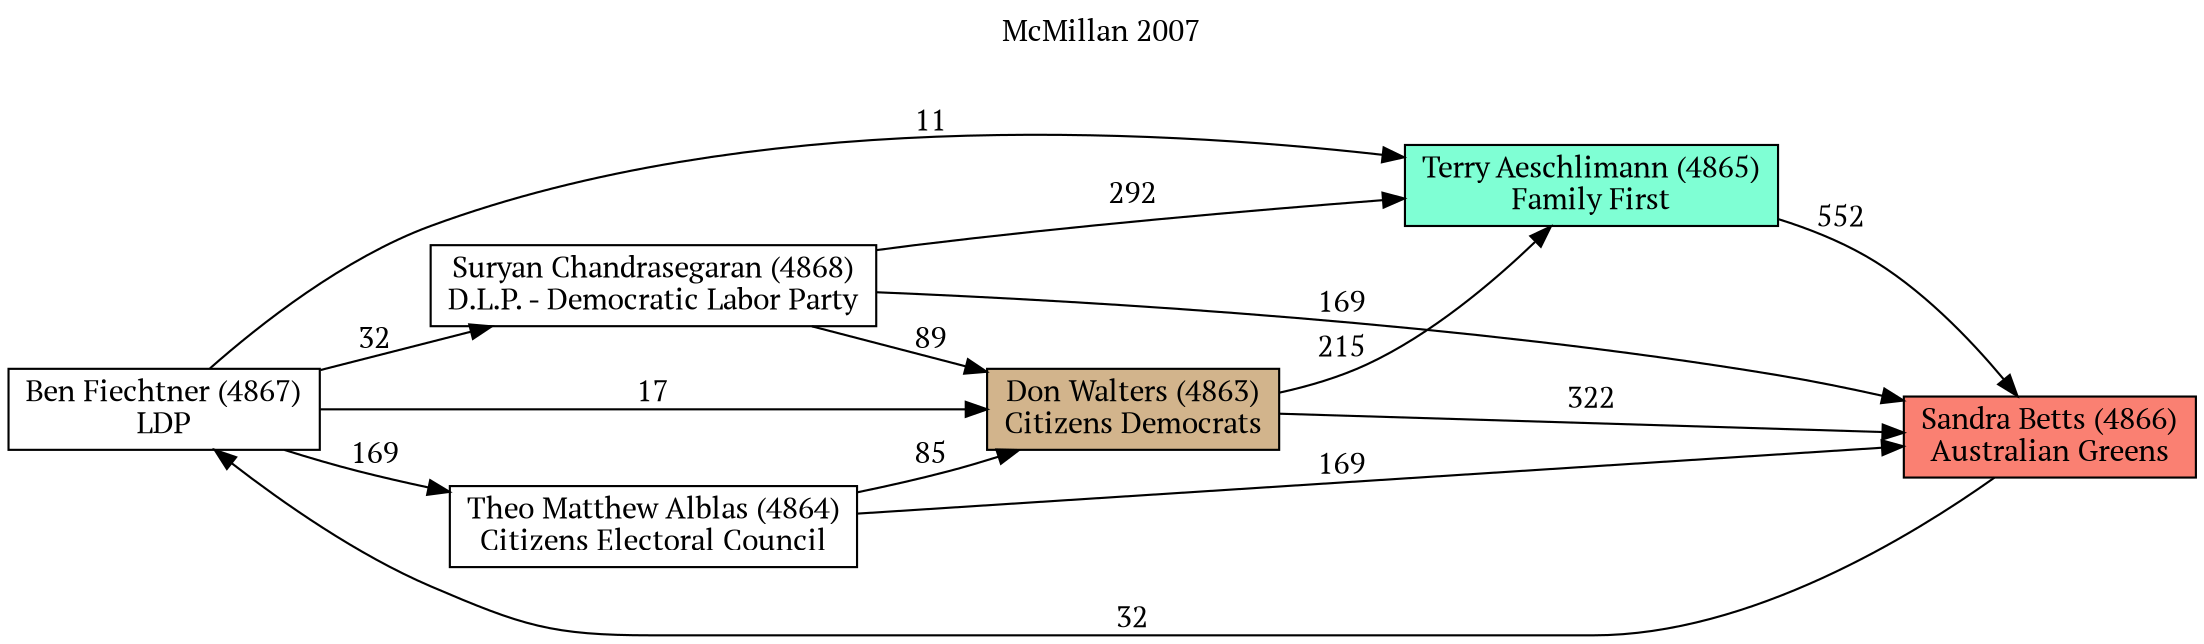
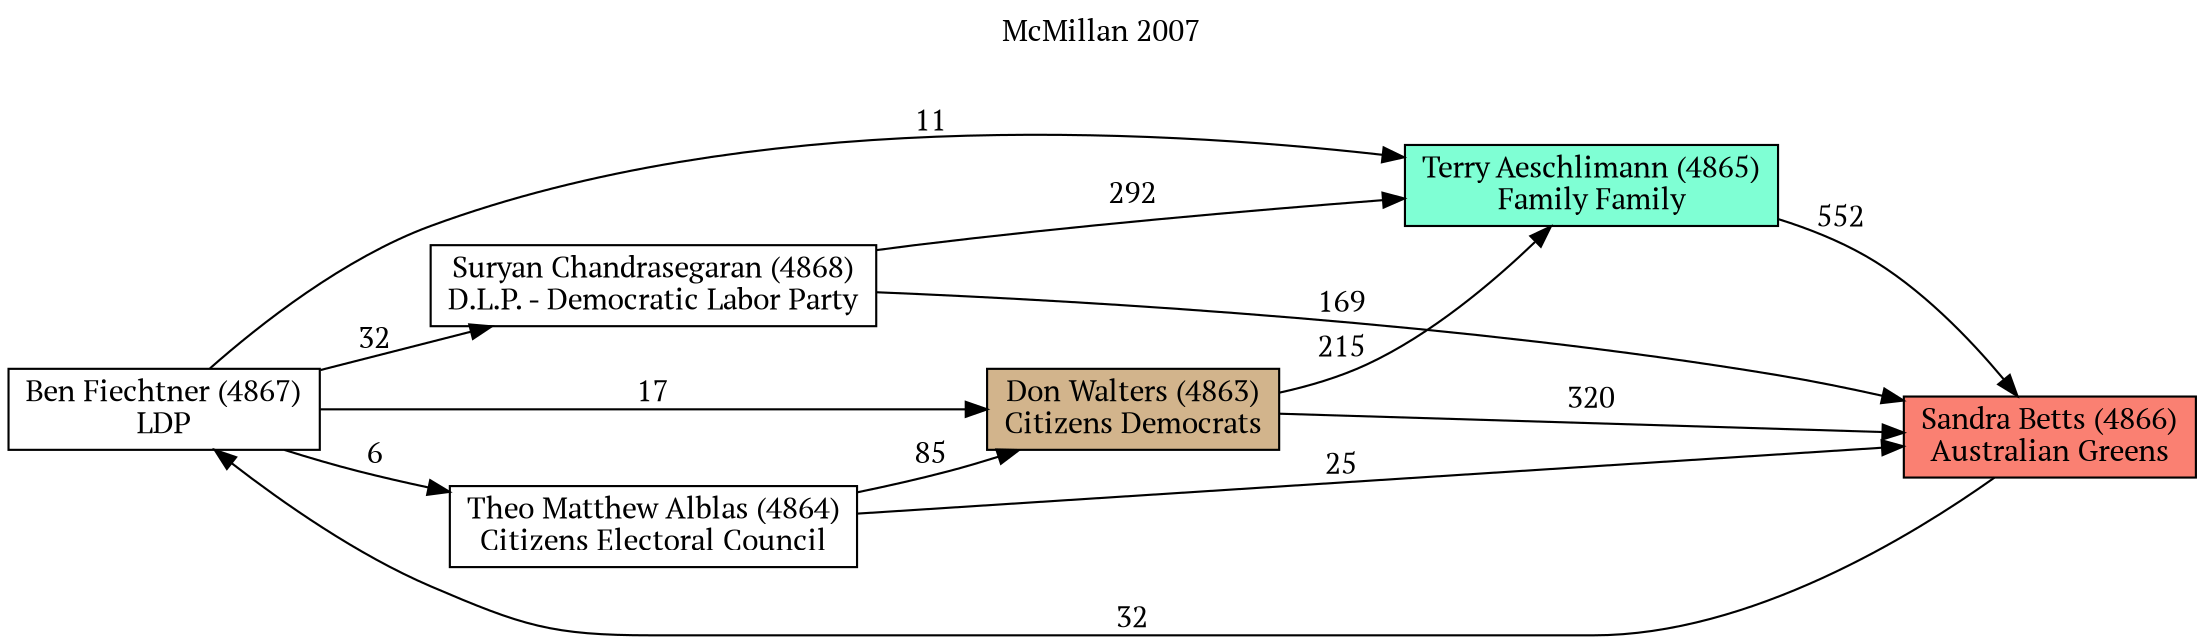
node "Terry Aeschlimann (4865) Family First": label "Terry Aeschlimann (4865) Family First" -> "Terry Aeschlimann (4865) Family Family"
edge "Suryan Chandrasegaran (4868) D.L.P. - Democratic Labor Party" -> "Don Walters (4863) Citizens Democrats": removed, label "89"
edge "Don Walters (4863) Citizens Democrats" -> "Sandra Betts (4866) Australian Greens": label "322" -> "320"
edge "Ben Fiechtner (4867) LDP" -> "Theo Matthew Alblas (4864) Citizens Electoral Council": label "169" -> "6"
edge "Theo Matthew Alblas (4864) Citizens Electoral Council" -> "Sandra Betts (4866) Australian Greens": label "169" -> "25"
